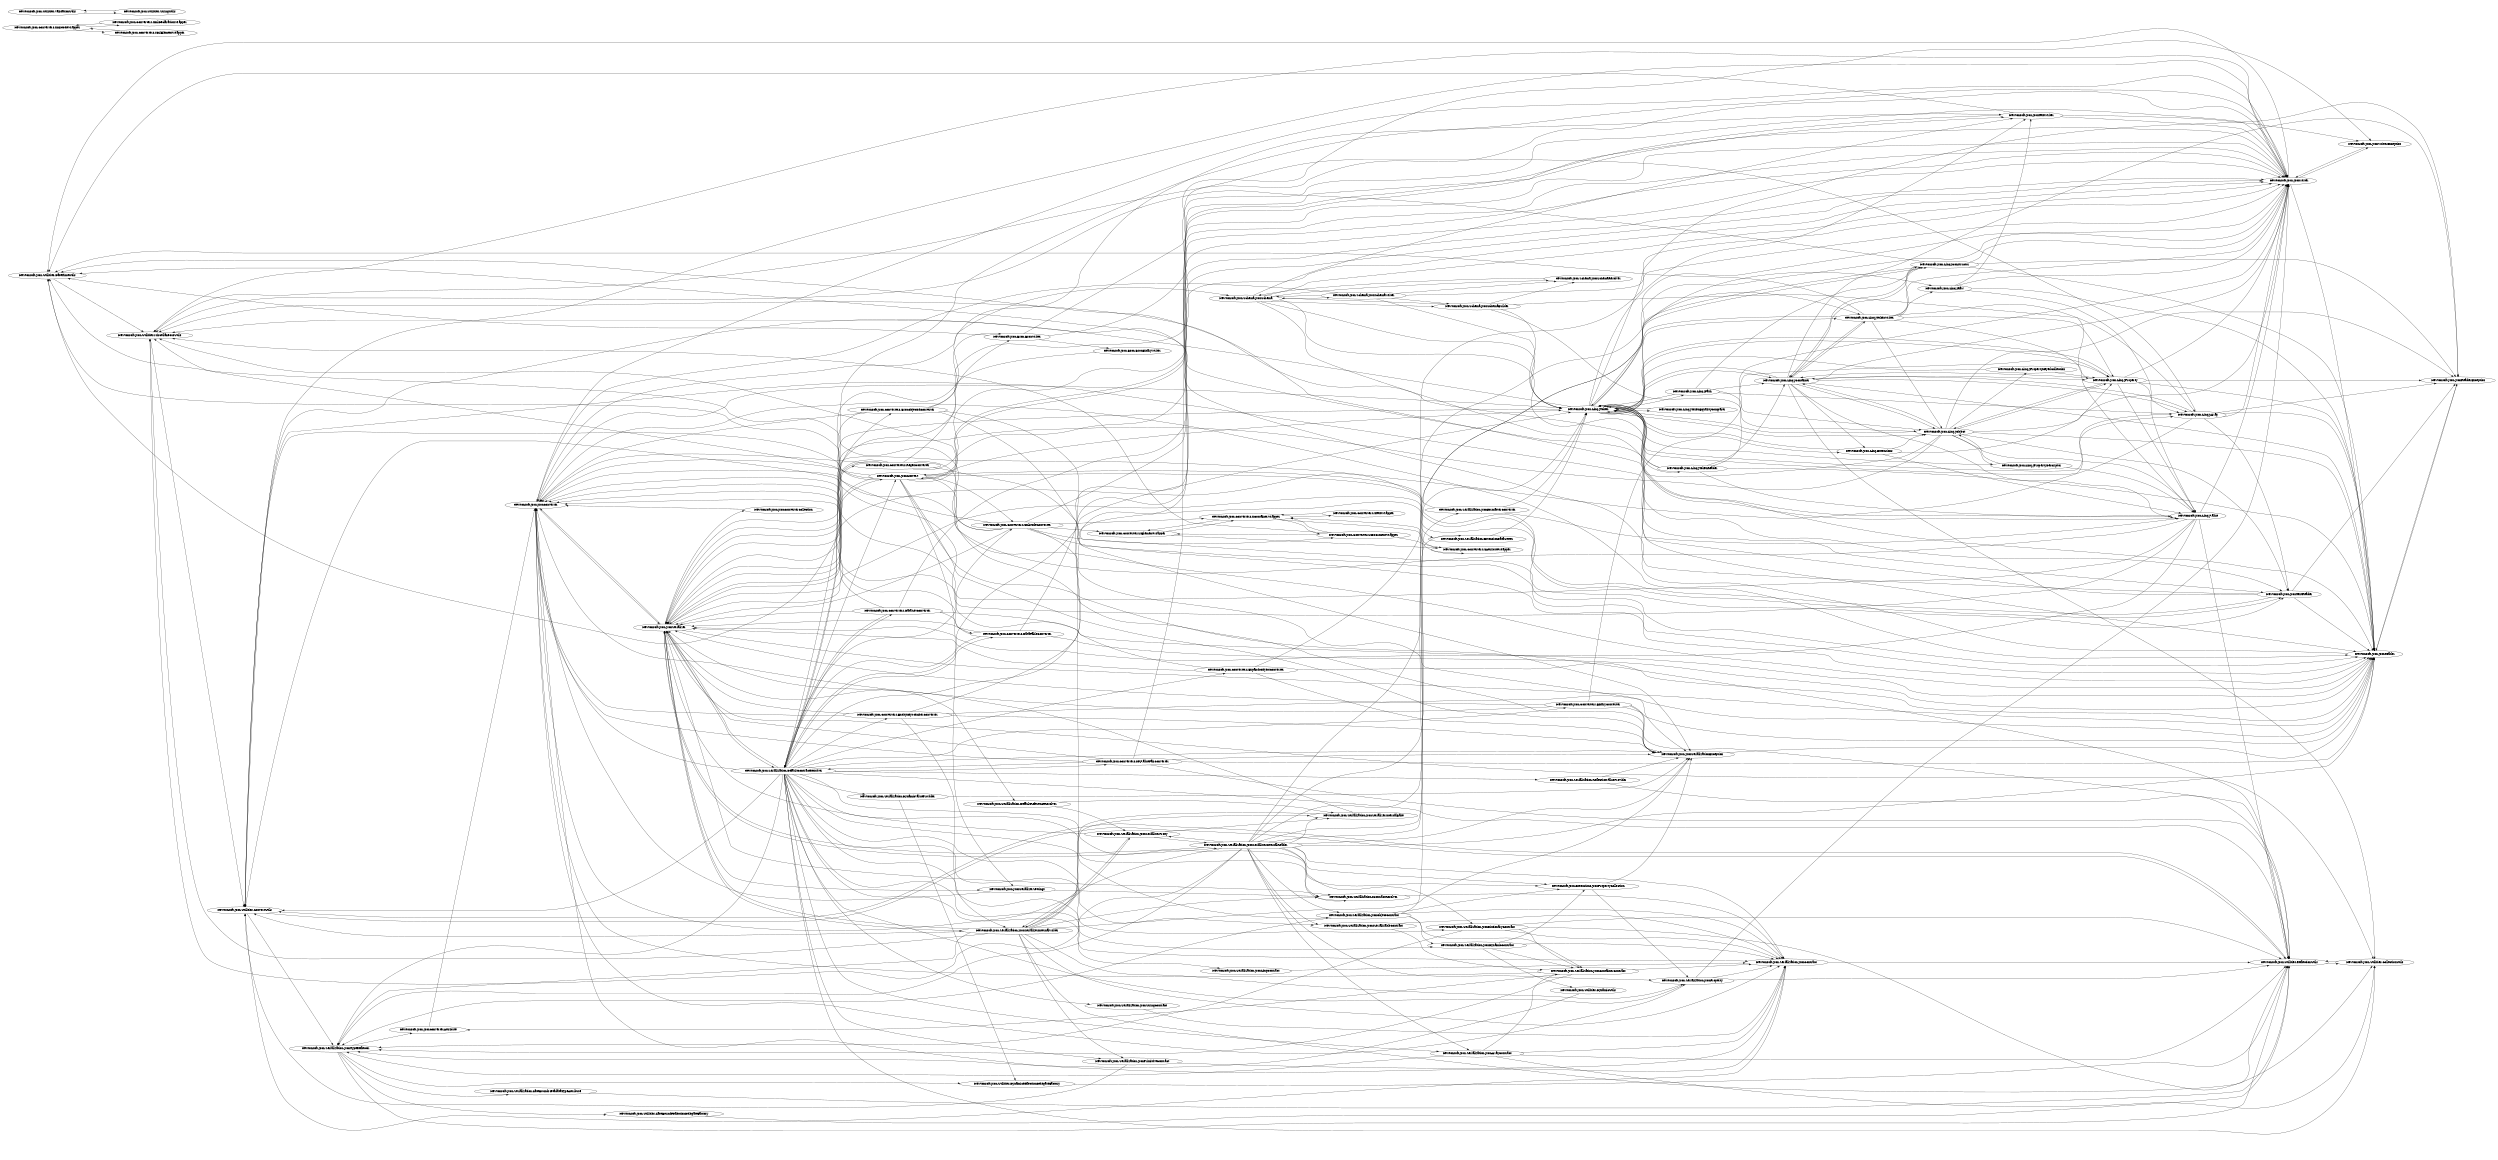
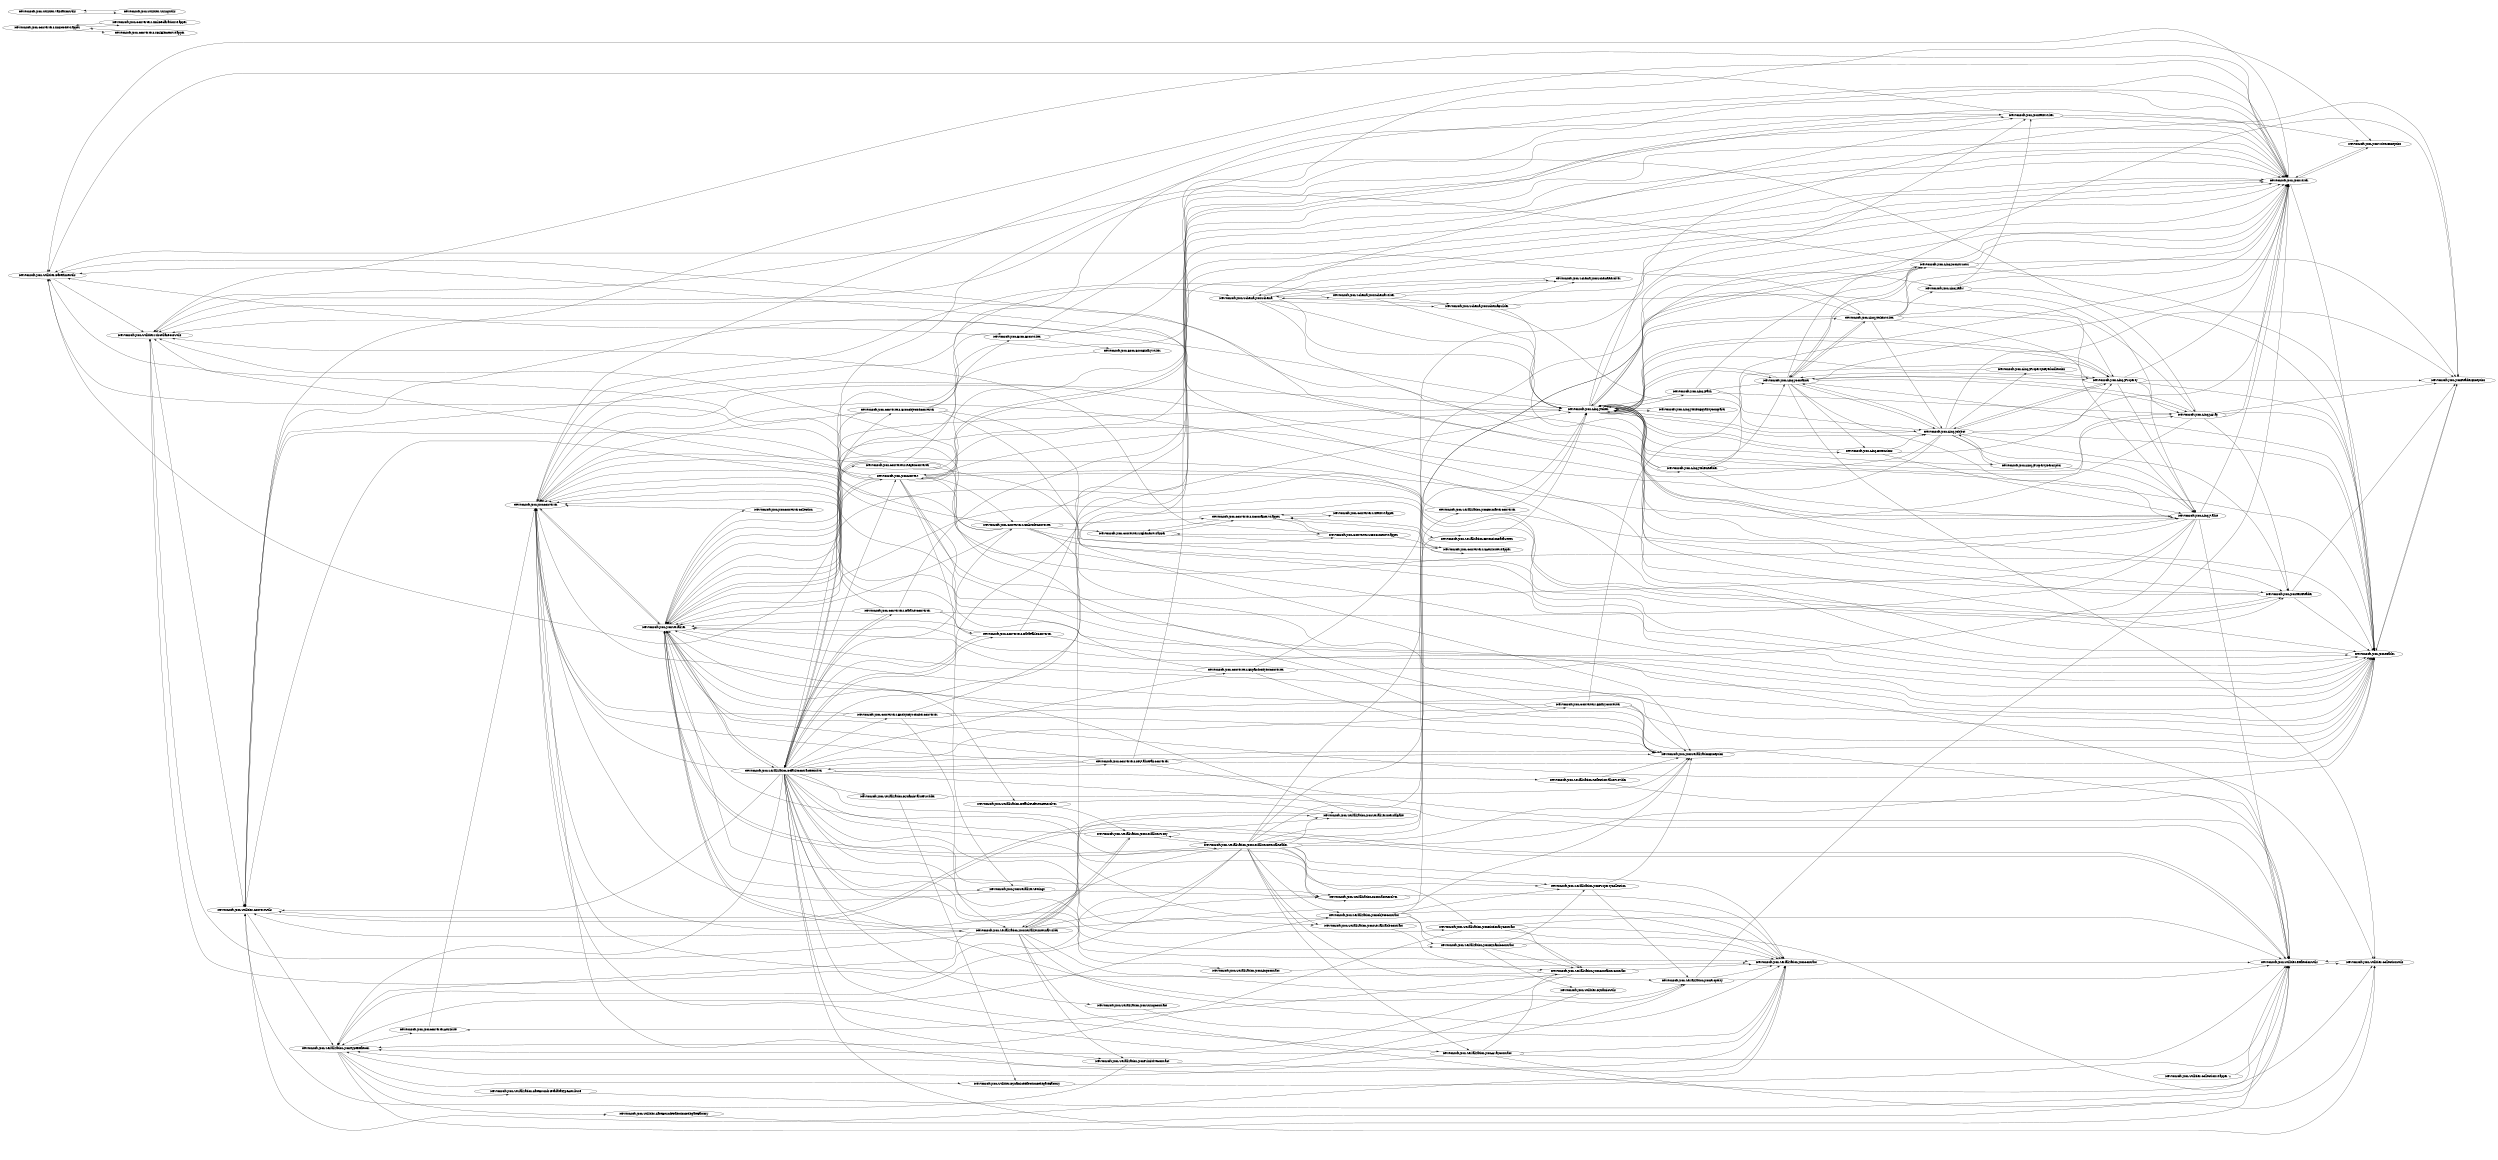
node "Newtonsoft.Json.Extensions.JsonPropertyCollection": label "Newtonsoft.Json.Extensions.JsonPropertyCollection" -> "Newtonsoft.Json.Serialization.JsonPropertyCollection"
node "Newtonsoft.Json.Utilities.CollectionWrapper`1": added
